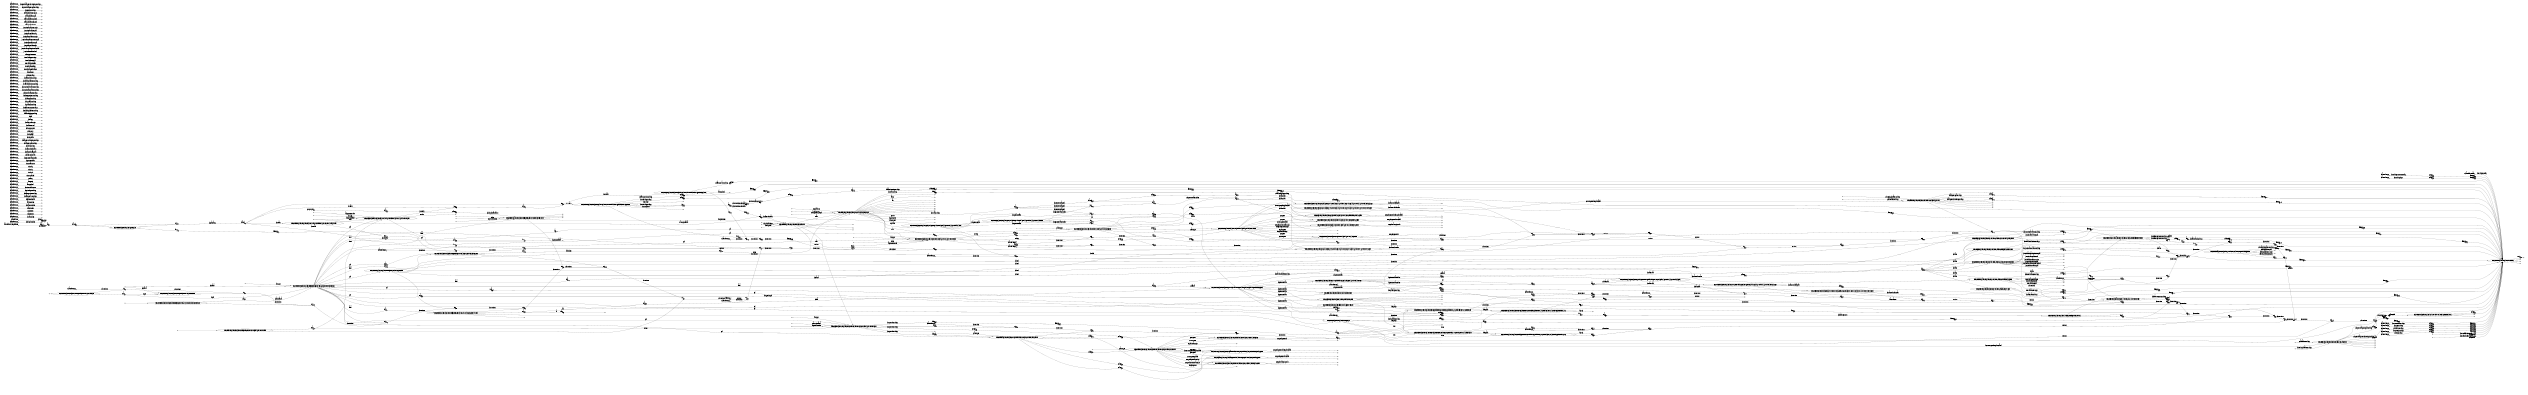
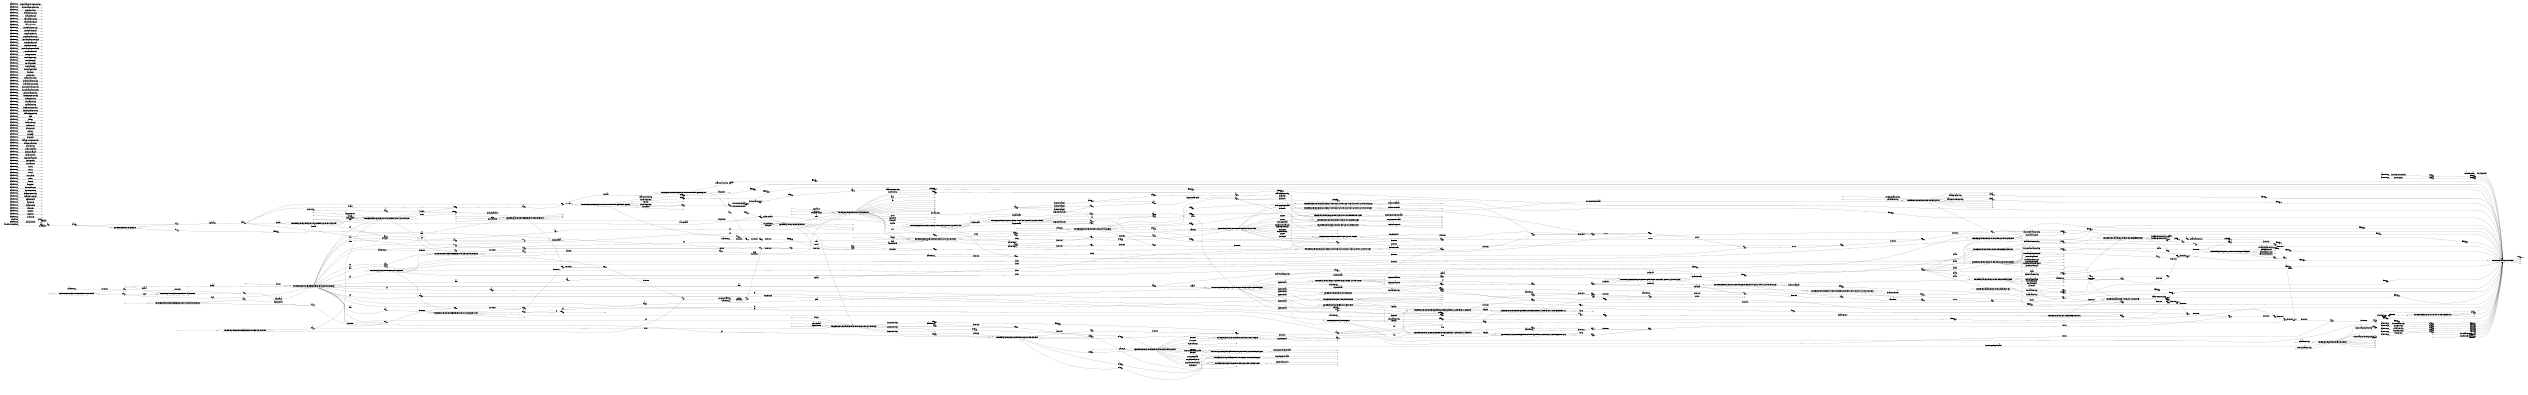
edge "v11 mix" -> "v15 mix": label "ch_versions" -> "ch_genome_bam"
edge "v491 mix" -> "v495 mix": now "v491 mix" -> "v515 collect"
